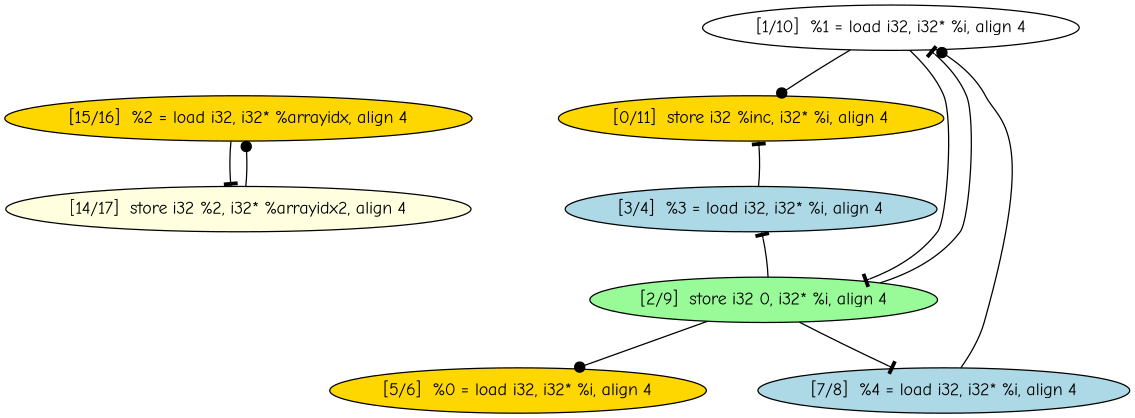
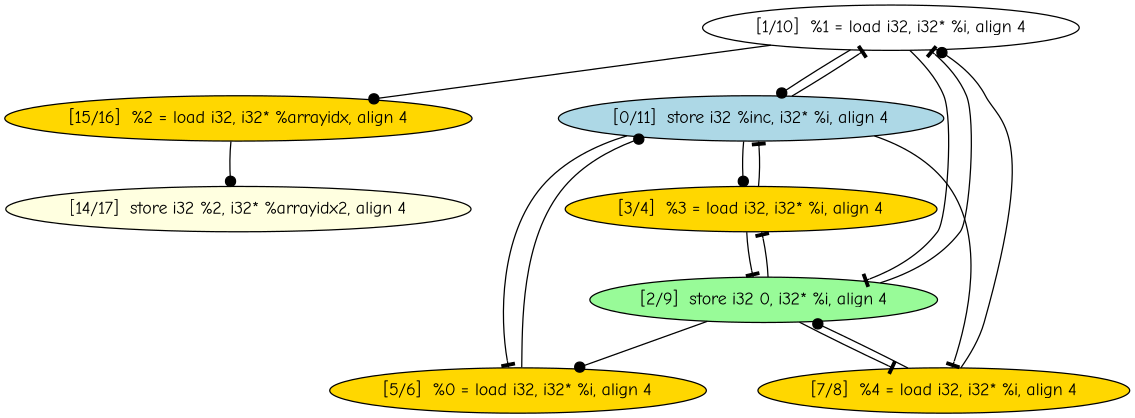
edge "[0/11]  store i32 %inc, i32* %i, align 4" -> "[1/10]  %1 = load i32, i32* %i, align 4": added
node "[0/11]  store i32 %inc, i32* %i, align 4": fillcolor gold -> lightblue
edge "[0/11]  store i32 %inc, i32* %i, align 4" -> "[3/4]  %3 = load i32, i32* %i, align 4": added
edge "[15/16]  %2 = load i32, i32* %arrayidx, align 4" -> "[14/17]  store i32 %2, i32* %arrayidx2, align 4": arrowhead tee -> dot
edge "[14/17]  store i32 %2, i32* %arrayidx2, align 4" -> "[15/16]  %2 = load i32, i32* %arrayidx, align 4": now "[1/10]  %1 = load i32, i32* %i, align 4" -> "[15/16]  %2 = load i32, i32* %arrayidx, align 4"
node "[3/4]  %3 = load i32, i32* %i, align 4": fillcolor lightblue -> gold
edge "[0/11]  store i32 %inc, i32* %i, align 4" -> "[5/6]  %0 = load i32, i32* %i, align 4": added
edge "[5/6]  %0 = load i32, i32* %i, align 4" -> "[0/11]  store i32 %inc, i32* %i, align 4": added
edge "[0/11]  store i32 %inc, i32* %i, align 4" -> "[7/8]  %4 = load i32, i32* %i, align 4": added
edge "[3/4]  %3 = load i32, i32* %i, align 4" -> "[2/9]  store i32 0, i32* %i, align 4": added
edge "[7/8]  %4 = load i32, i32* %i, align 4" -> "[2/9]  store i32 0, i32* %i, align 4": added
node "[7/8]  %4 = load i32, i32* %i, align 4": fillcolor lightblue -> gold
